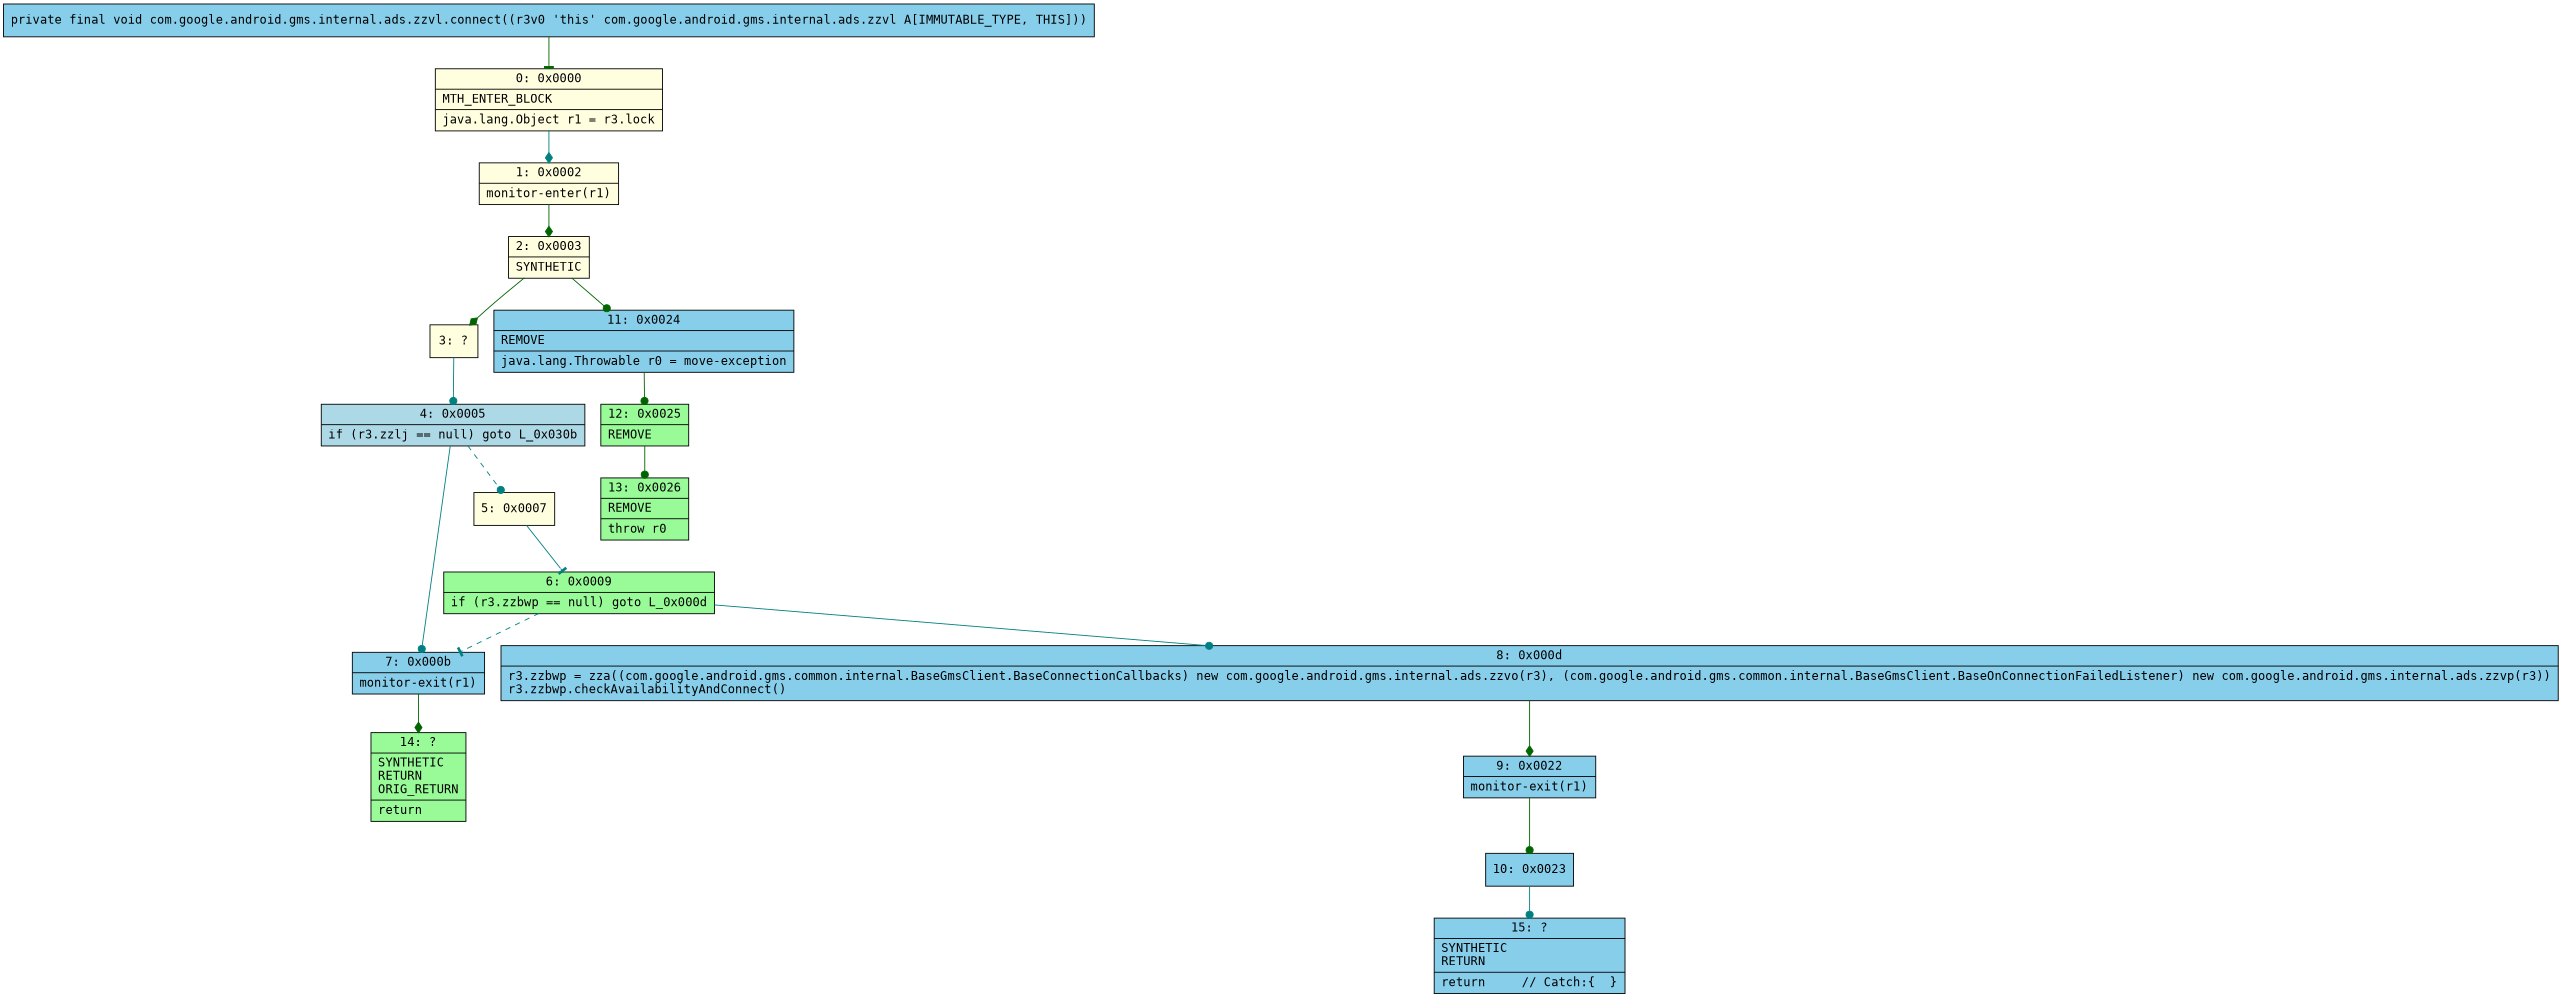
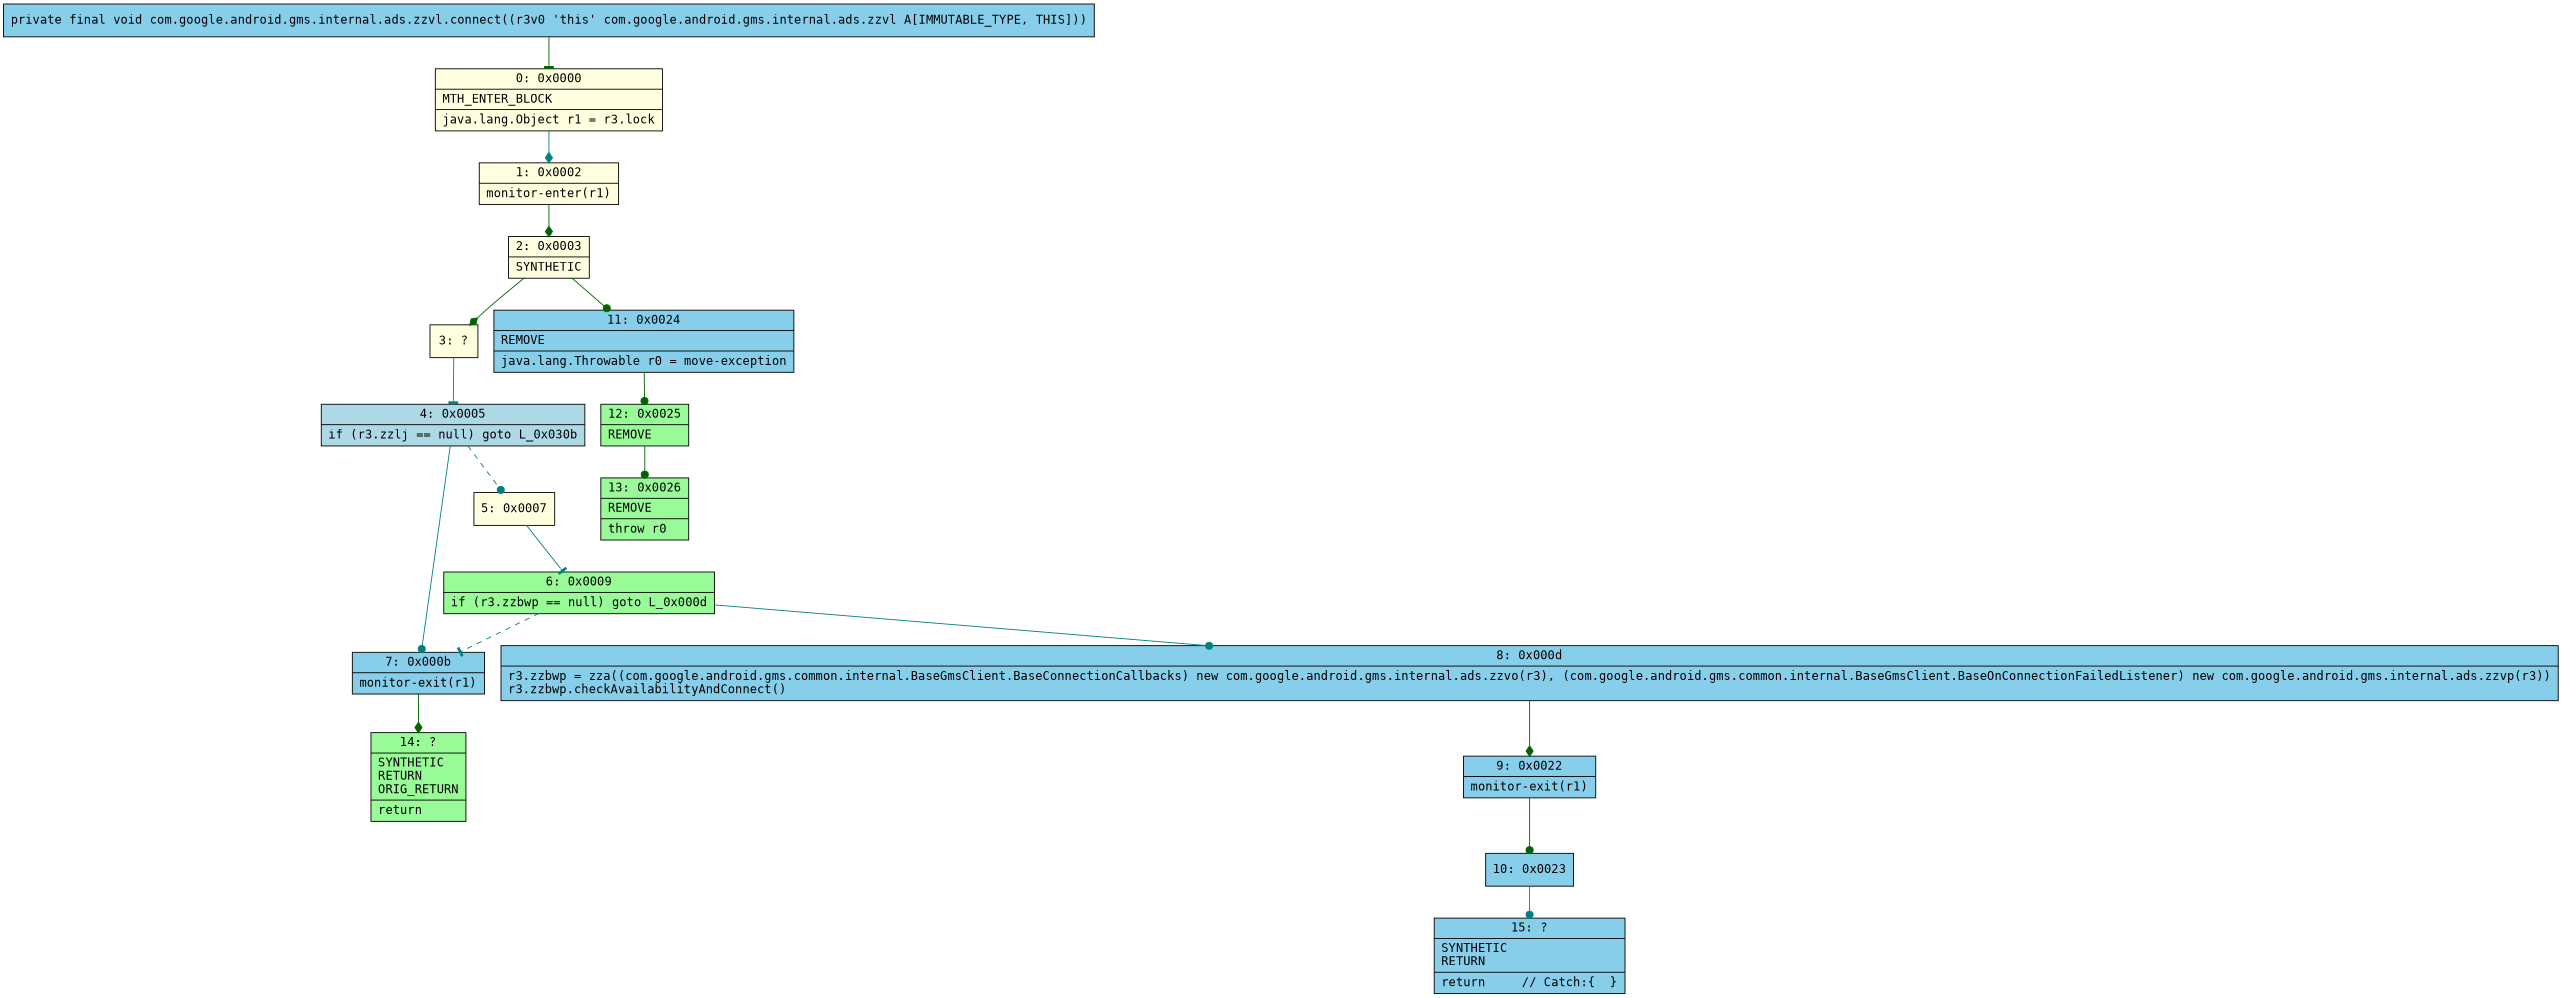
edge "3: ?" -> "4: 0x0005": arrowhead dot -> tee
